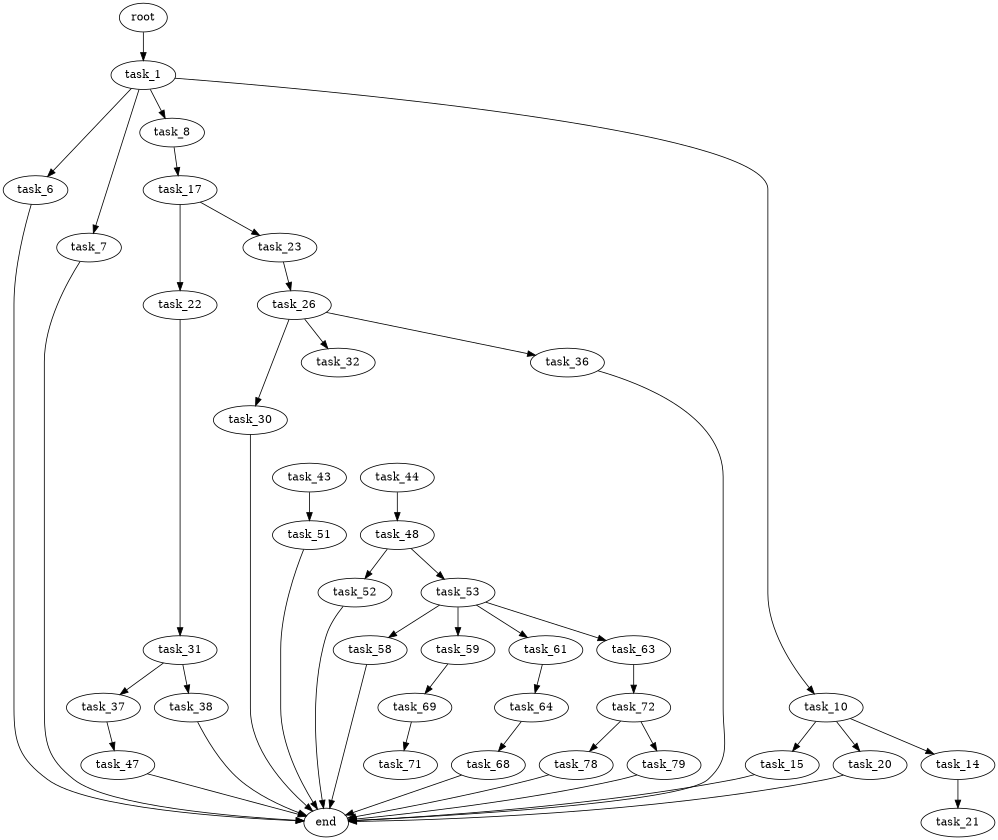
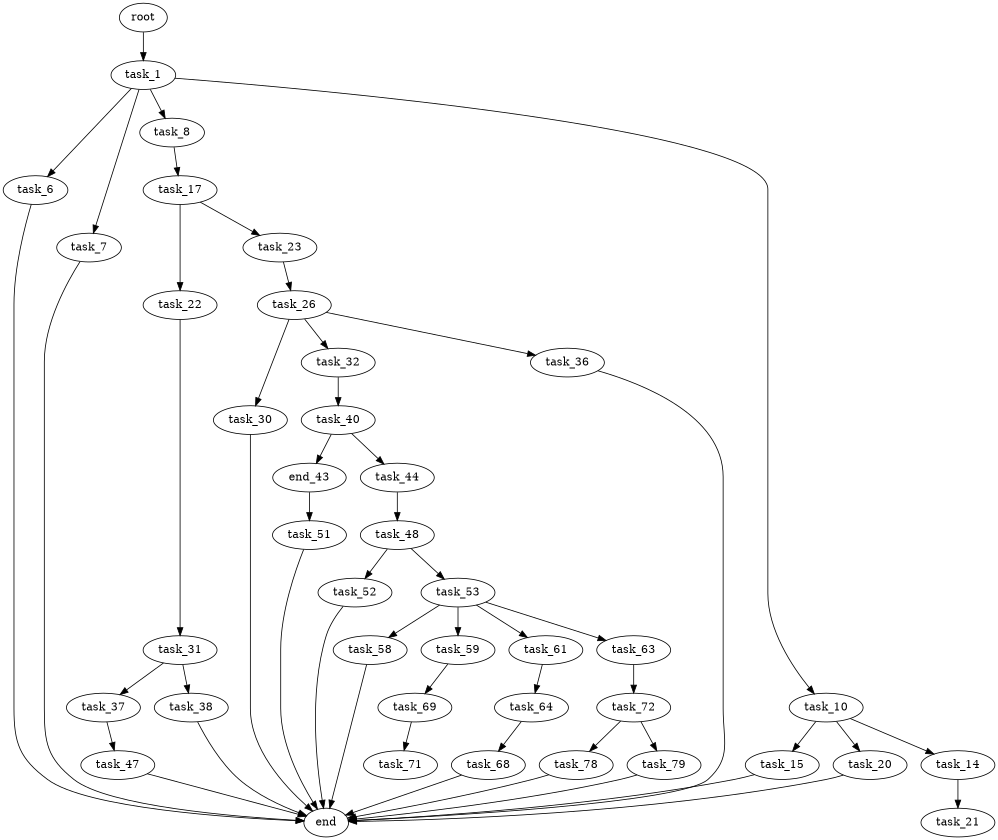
node "task_40": added
node "task_43": label "task_43" -> "end_43"
